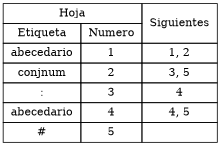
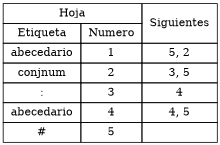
node "Hoja": text "1, 2" -> "5, 2"
